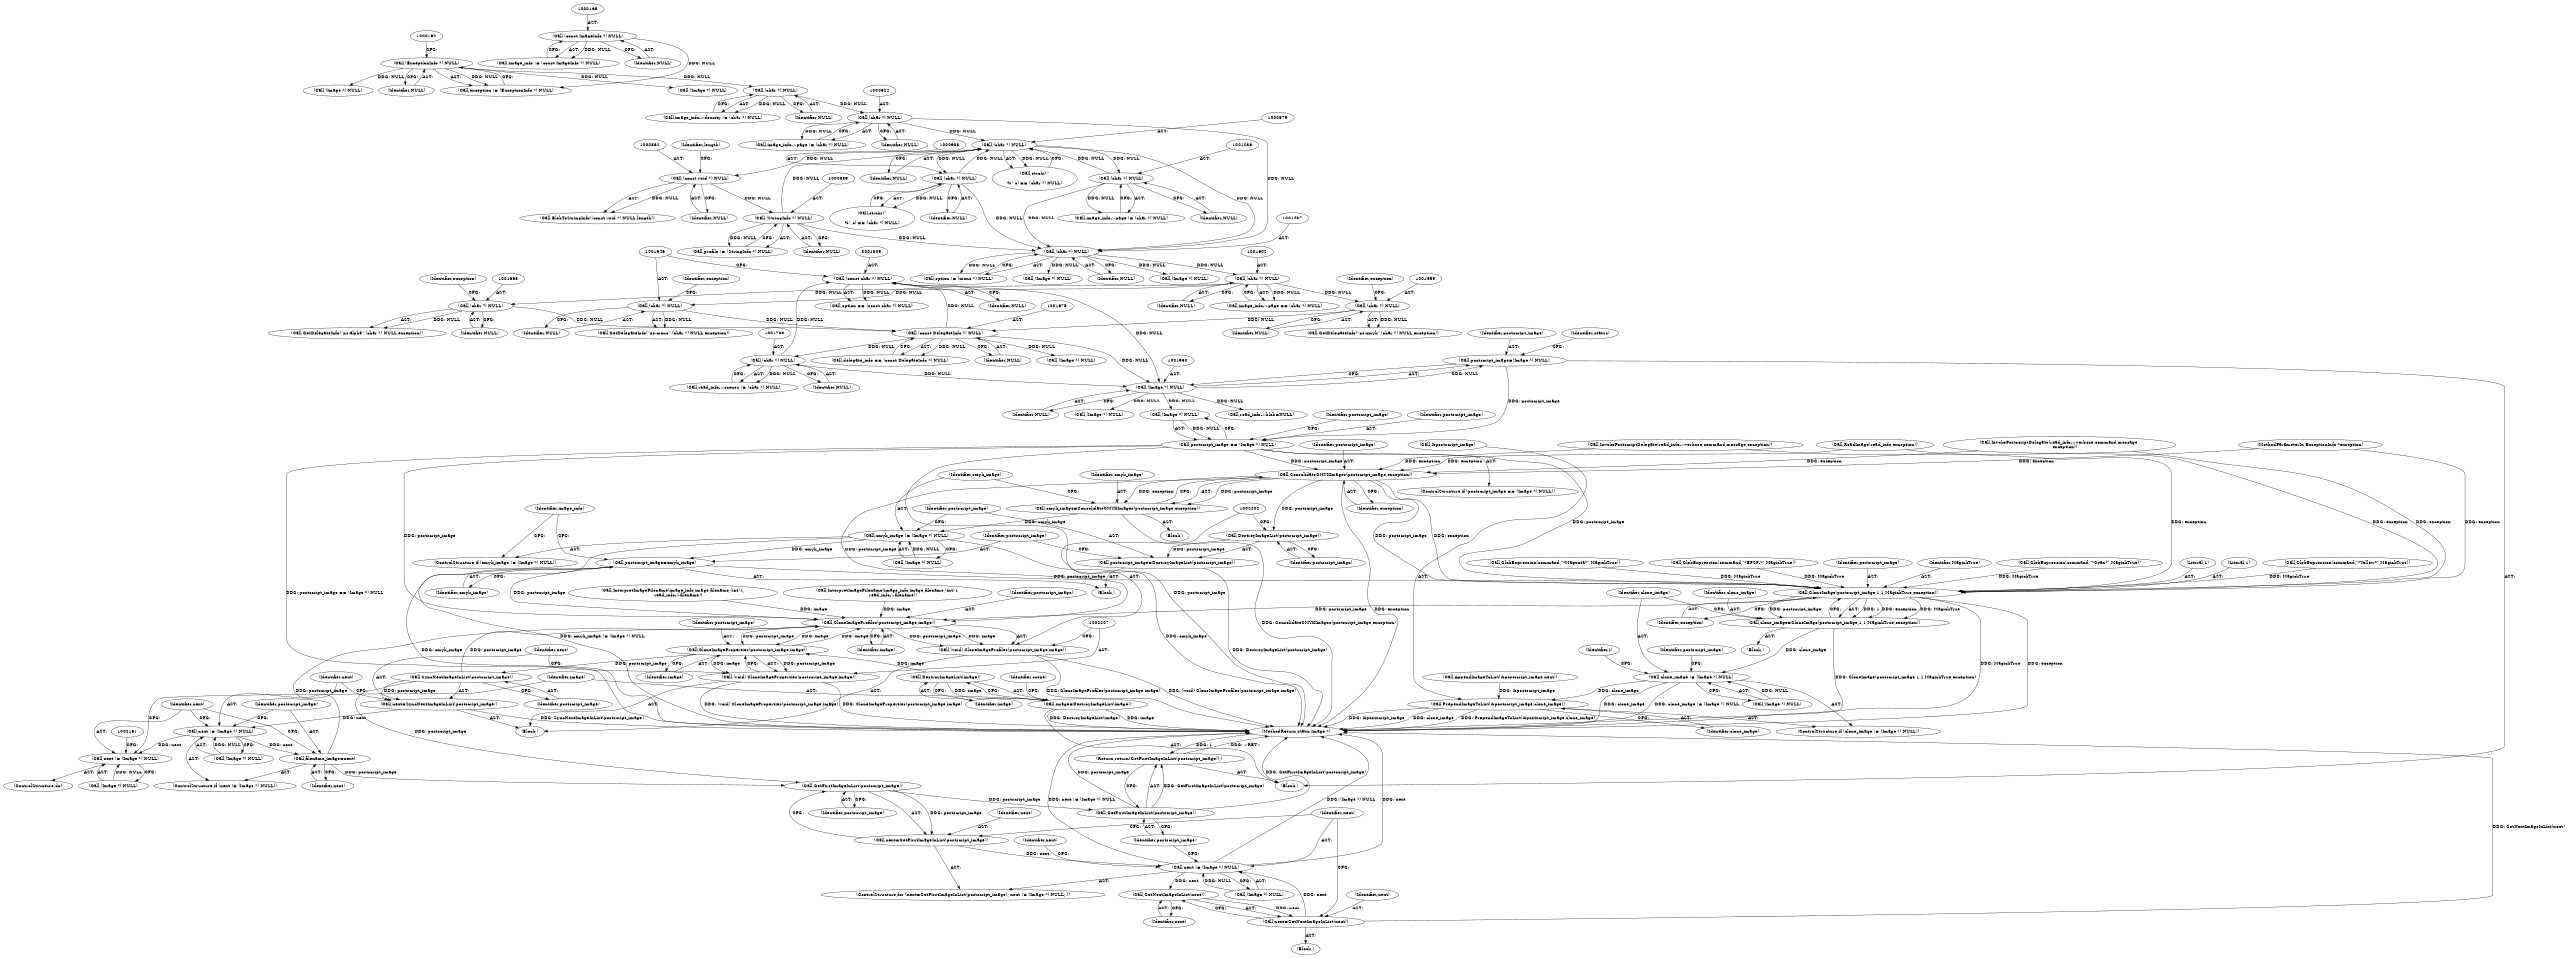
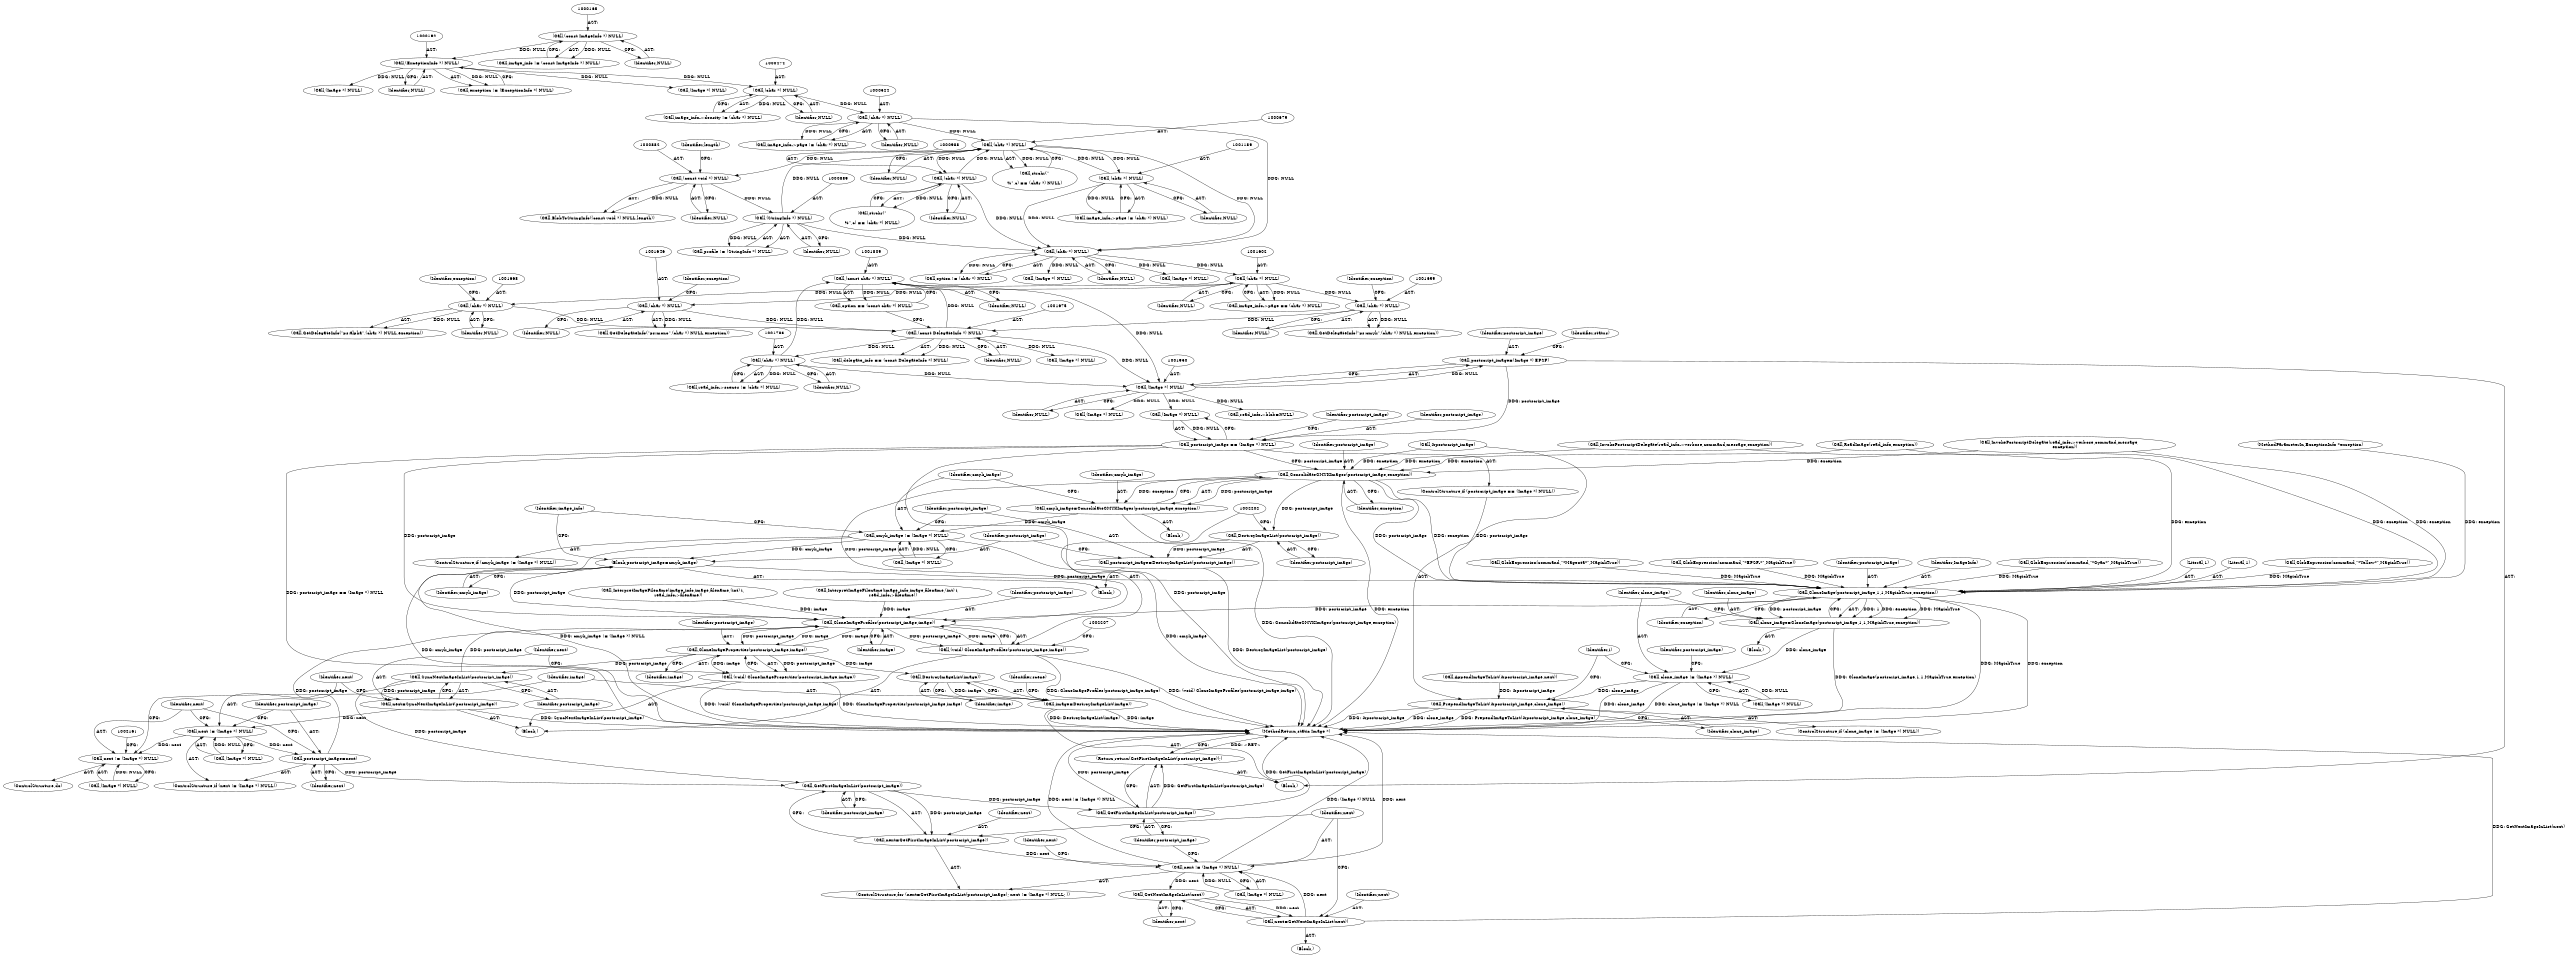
edge "1000192" -> "(Call,(ExceptionInfo *) NULL)": label "CFG: " -> "AST: "
node "1000474": added
edge "(Call,(const ImageInfo *) NULL)" -> "(Call,exception != (ExceptionInfo *) NULL)": now "(Call,(const ImageInfo *) NULL)" -> "(Call,(ExceptionInfo *) NULL)"
node "1001289": label "1001289" -> "1001189"
node "1001437": removed
edge "(Call,profile != (StringInfo *) NULL)" -> "(Call,(StringInfo *) NULL)": label "CFG: " -> "AST: "
node "3001809": label "3001809" -> "1001809"
edge "1001646" -> "(Call,(const char *) NULL)": now "(Call,option == (const char *) NULL)" -> "(Call,(const char *) NULL)"
node "(Call,option != (mono *) NULL)": label "(Call,option != (mono *) NULL)" -> "(Call,option != (char *) NULL)"
edge "(Call,delegate_info == (const DelegateInfo *) NULL)" -> "(Call,(const DelegateInfo *) NULL)": now "(Call,option == (const char *) NULL)" -> "(Call,(const DelegateInfo *) NULL)"
node "(Call,postscript_image=(Image *) NULL)": label "(Call,postscript_image=(Image *) NULL)" -> "(Call,postscript_image=(Image *) EPSF)"
edge "(Call,postscript_image == (Image *) NULL)" -> "(Call,ConsolidateCMYKImages(postscript_image,exception))": label "DDG: postscript_image" -> "CFG: postscript_image"
edge "(MethodParameterIn,ExceptionInfo *exception)" -> "(Call,ConsolidateCMYKImages(postscript_image,exception))": now "(Call,&postscript_image)" -> "(Call,ConsolidateCMYKImages(postscript_image,exception))"
edge "(Identifier,image_info)" -> "(ControlStructure,if (cmyk_image != (Image *) NULL))": now "(Identifier,image_info)" -> "(Call,cmyk_image != (Image *) NULL)"
edge "(Call,postscript_image == (Image *) NULL)" -> "(Call,CloneImage(postscript_image,1,1,MagickTrue,exception))": now "(ControlStructure,if (postscript_image == (Image *) NULL))" -> "(Call,CloneImage(postscript_image,1,1,MagickTrue,exception))"
node "(Call,postscript_image=cmyk_image)": label "(Call,postscript_image=cmyk_image)" -> "(Block,postscript_image=cmyk_image)"
node "(Identifier,MagickTrue)": label "(Identifier,MagickTrue)" -> "(Identifier,ImageInfo)"
edge "(Call,(void) CloneImageProfiles(postscript_image,image))" -> "(Call,CloneImageProfiles(postscript_image,image))": added, label "CFG:"
edge "(Call,DestroyImageList(image))" -> "(Call,CloneImageProperties(postscript_image,image))": reversed
edge "1002207" -> "(Call,(void) CloneImageProperties(postscript_image,image))": removed, label "AST:"
edge "(Identifier,i)" -> "(Call,PrependImageToList(&postscript_image,clone_image))": added, label "CFG:"
edge "(Call,next=SyncNextImageInList(postscript_image))" -> "(Call,SyncNextImageInList(postscript_image))": added, label "CFG:"
edge "(Call,clone_image != (Image *) NULL)" -> "(ControlStructure,if (clone_image != (Image *) NULL))": removed, label "AST:"
edge "(MethodReturn,static Image *)" -> "(Return,return(GetFirstImageInList(postscript_image));)": label "DDG: 1" -> "CFG: "
node "(Call,filename_image=next)": label "(Call,filename_image=next)" -> "(Call,postscript_image=next)"
